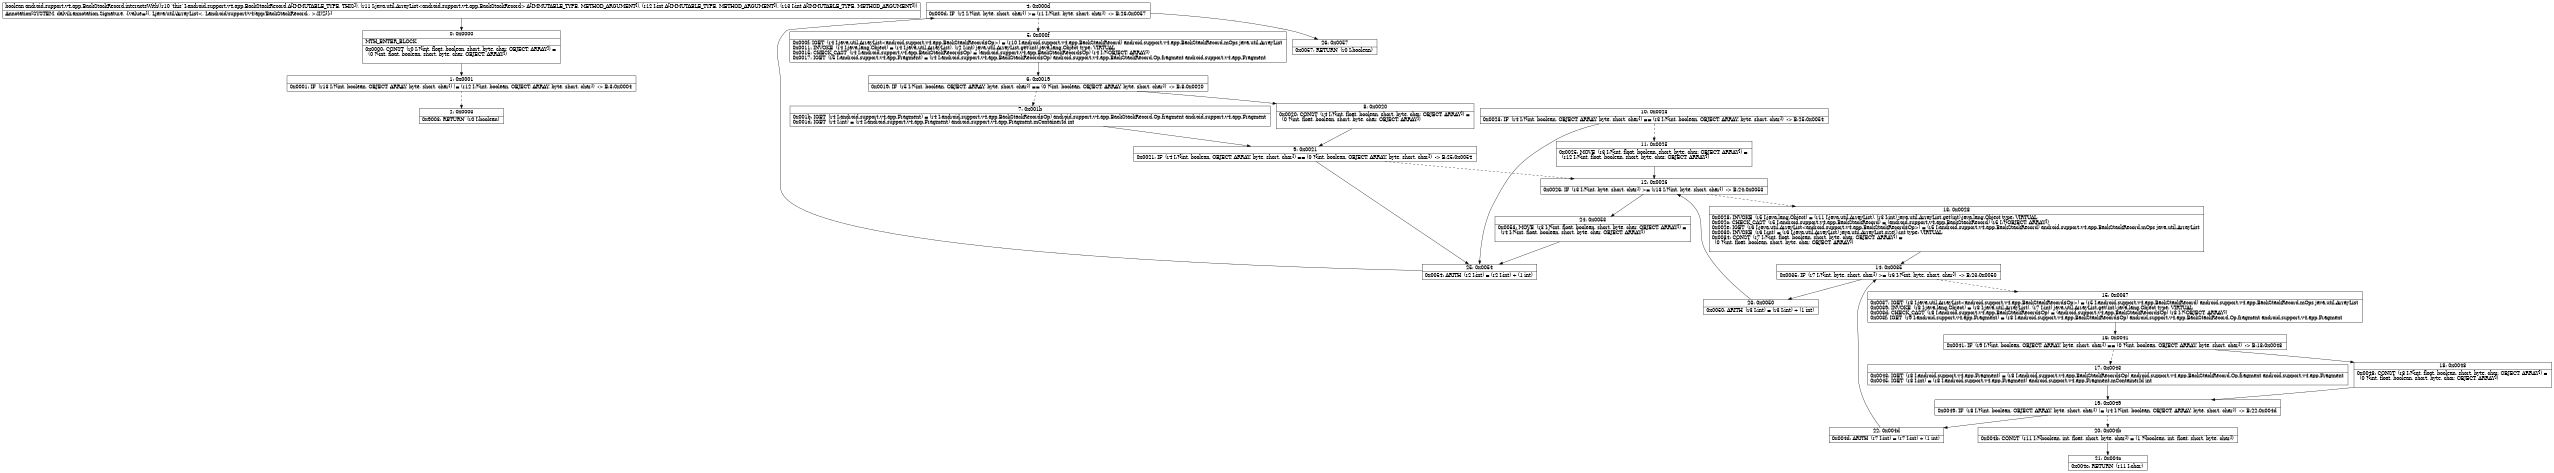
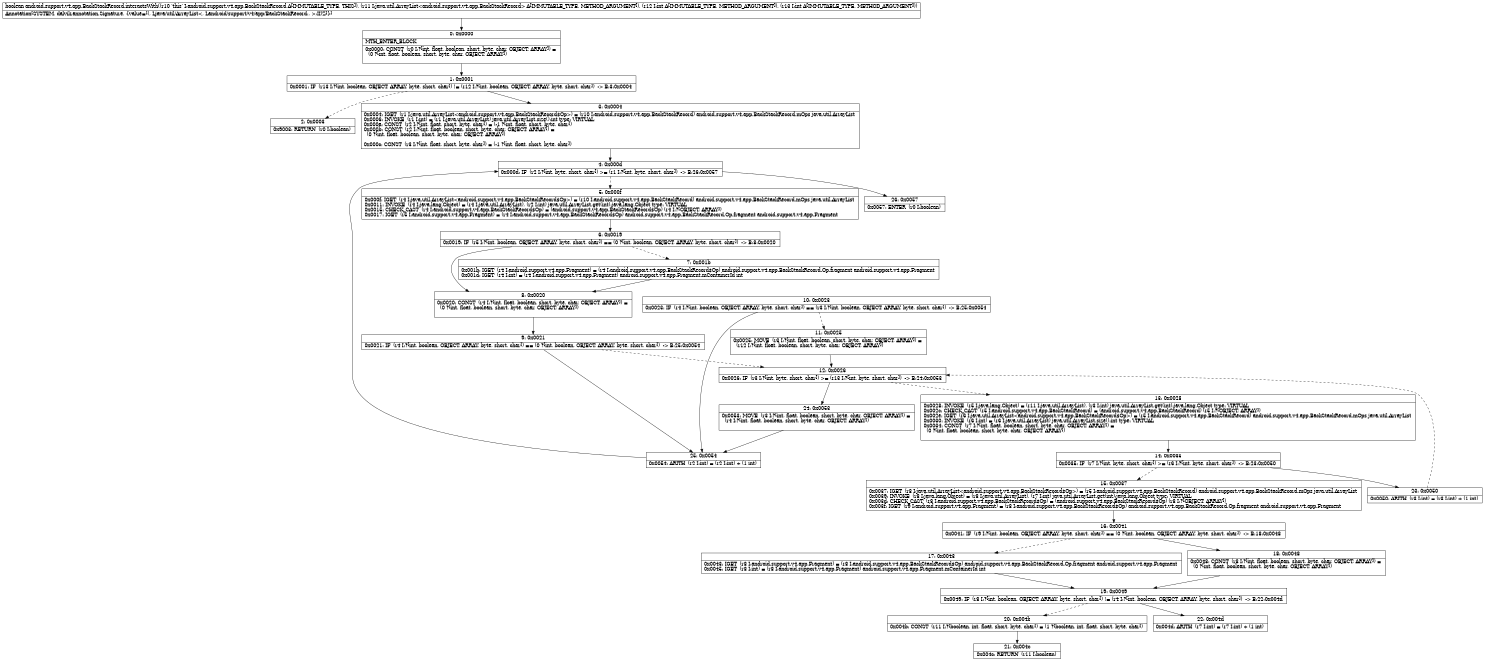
node "26: 0x0057": text "0x0057: RETURN  (r0 I:boolean)" -> "0x0057: ENTER  (r0 I:boolean)"
node "3: 0x0004": added
edge "7: 0x001b" -> "9: 0x0021": now "7: 0x001b" -> "8: 0x0020"
edge "23: 0x0050" -> "12: 0x0026": style solid -> dashed
edge "22: 0x004d" -> "14: 0x0035": removed
node "21: 0x004c": text "0x004c: RETURN  (r11 I:char)" -> "0x004c: RETURN  (r11 I:boolean)"
